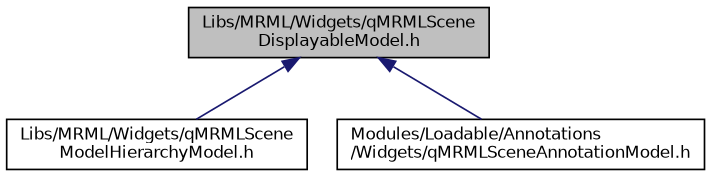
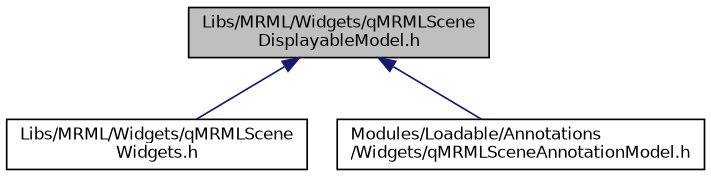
node "Libs/MRML/Widgets/qMRMLScene ModelHierarchyModel.h": label "Libs/MRML/Widgets/qMRMLScene ModelHierarchyModel.h" -> "Libs/MRML/Widgets/qMRMLScene Widgets.h"
